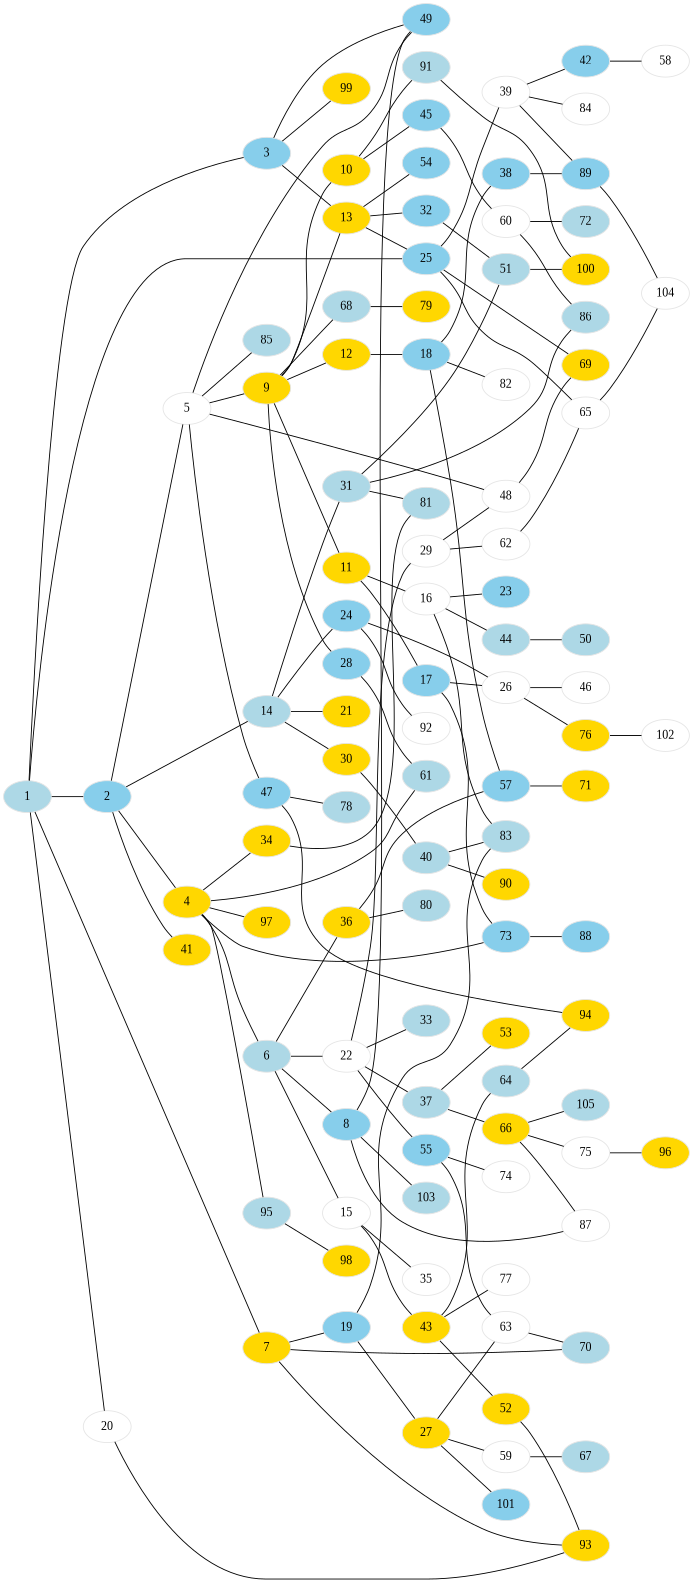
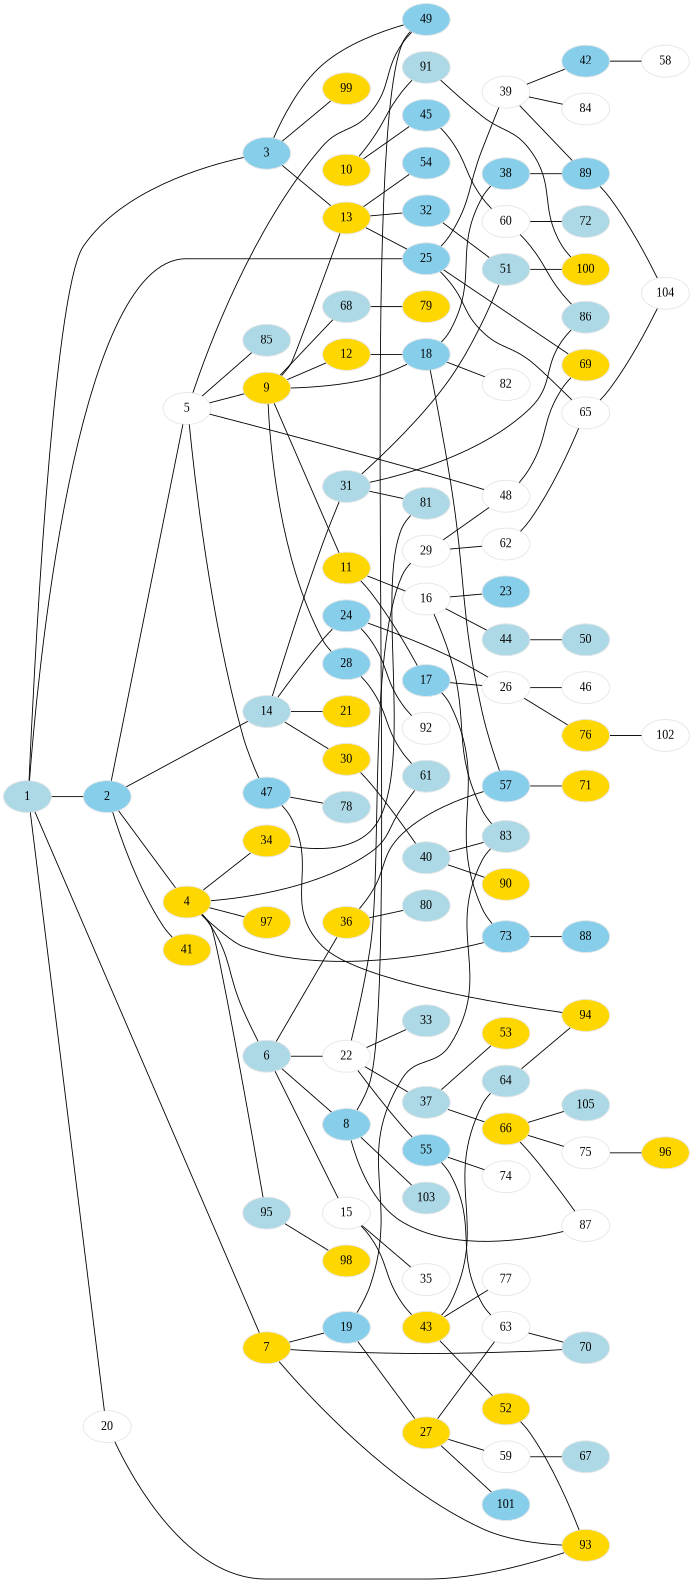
edge "10" -- "9": now "18" -- "9"
